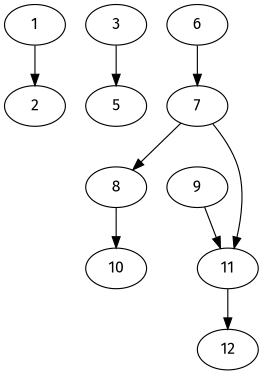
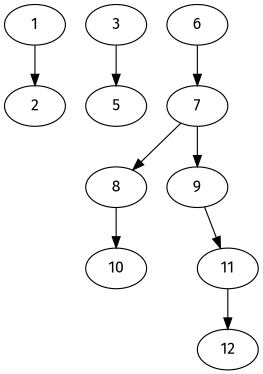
edge "7" -> "11": now "7" -> "9"
